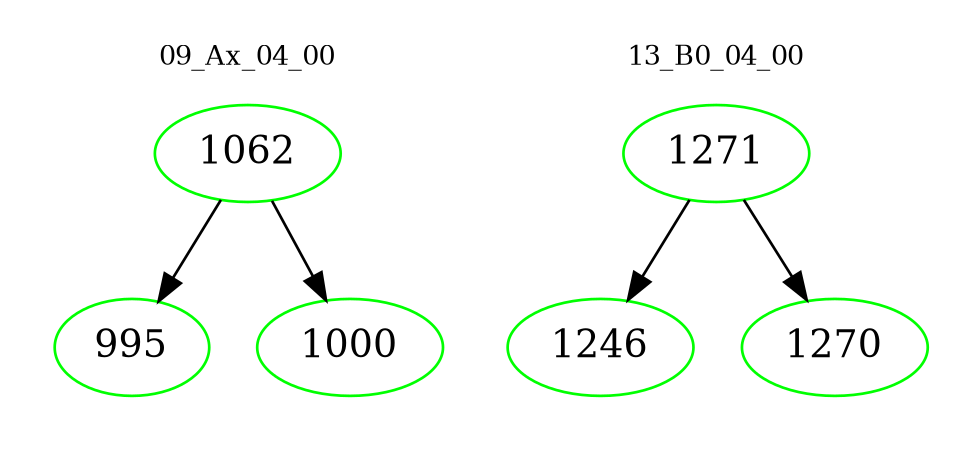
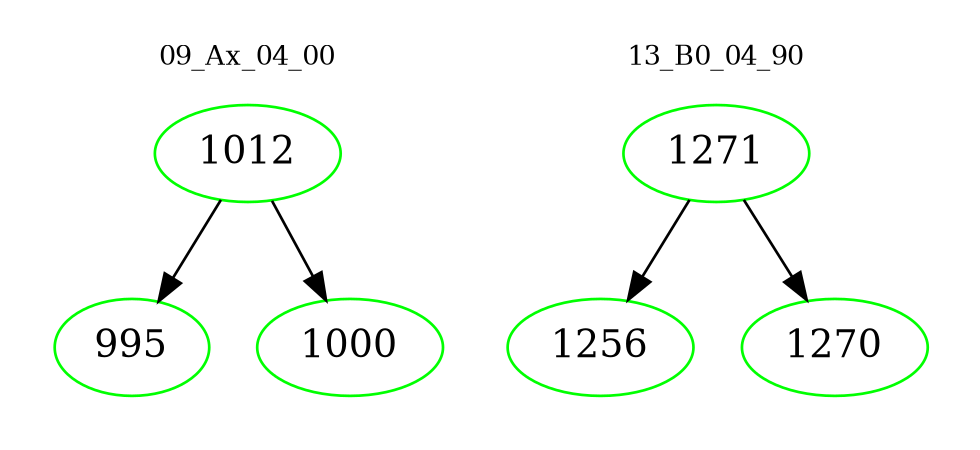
cluster "13_B0_04_00": label "13_B0_04_00" -> "13_B0_04_90"
node "1062": label "1062" -> "1012"
node "1246": label "1246" -> "1256"
